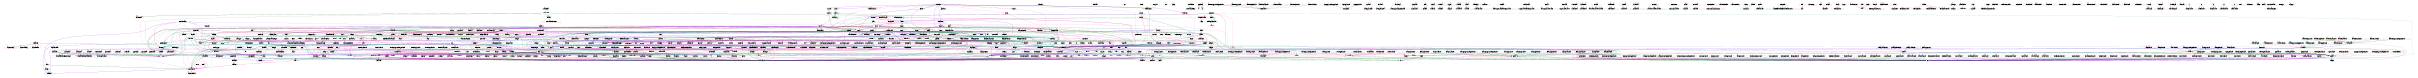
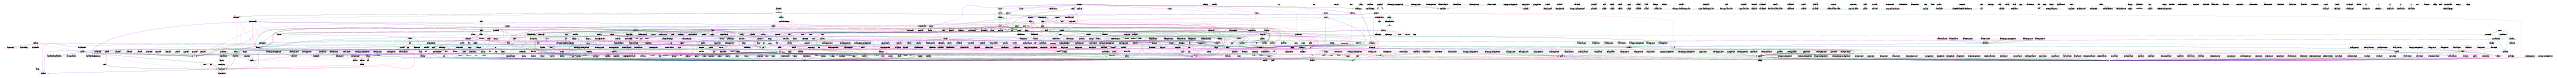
node "DataDesc_": label "DataDesc_" -> "AuxConstntSec_"
node "Data_": label "Data_" -> "MethodPythonCode_"
node "b": removed
